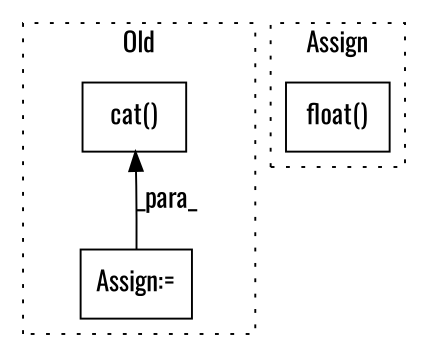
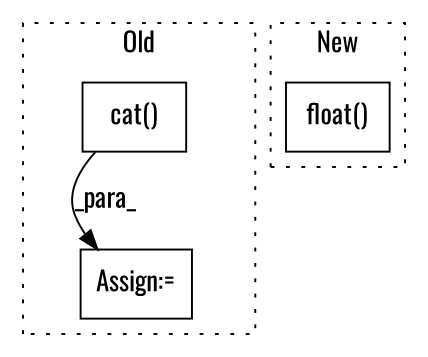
cluster "Assign": label "Assign" -> "New"
edge "Assign:=" -> "cat()": reversed
